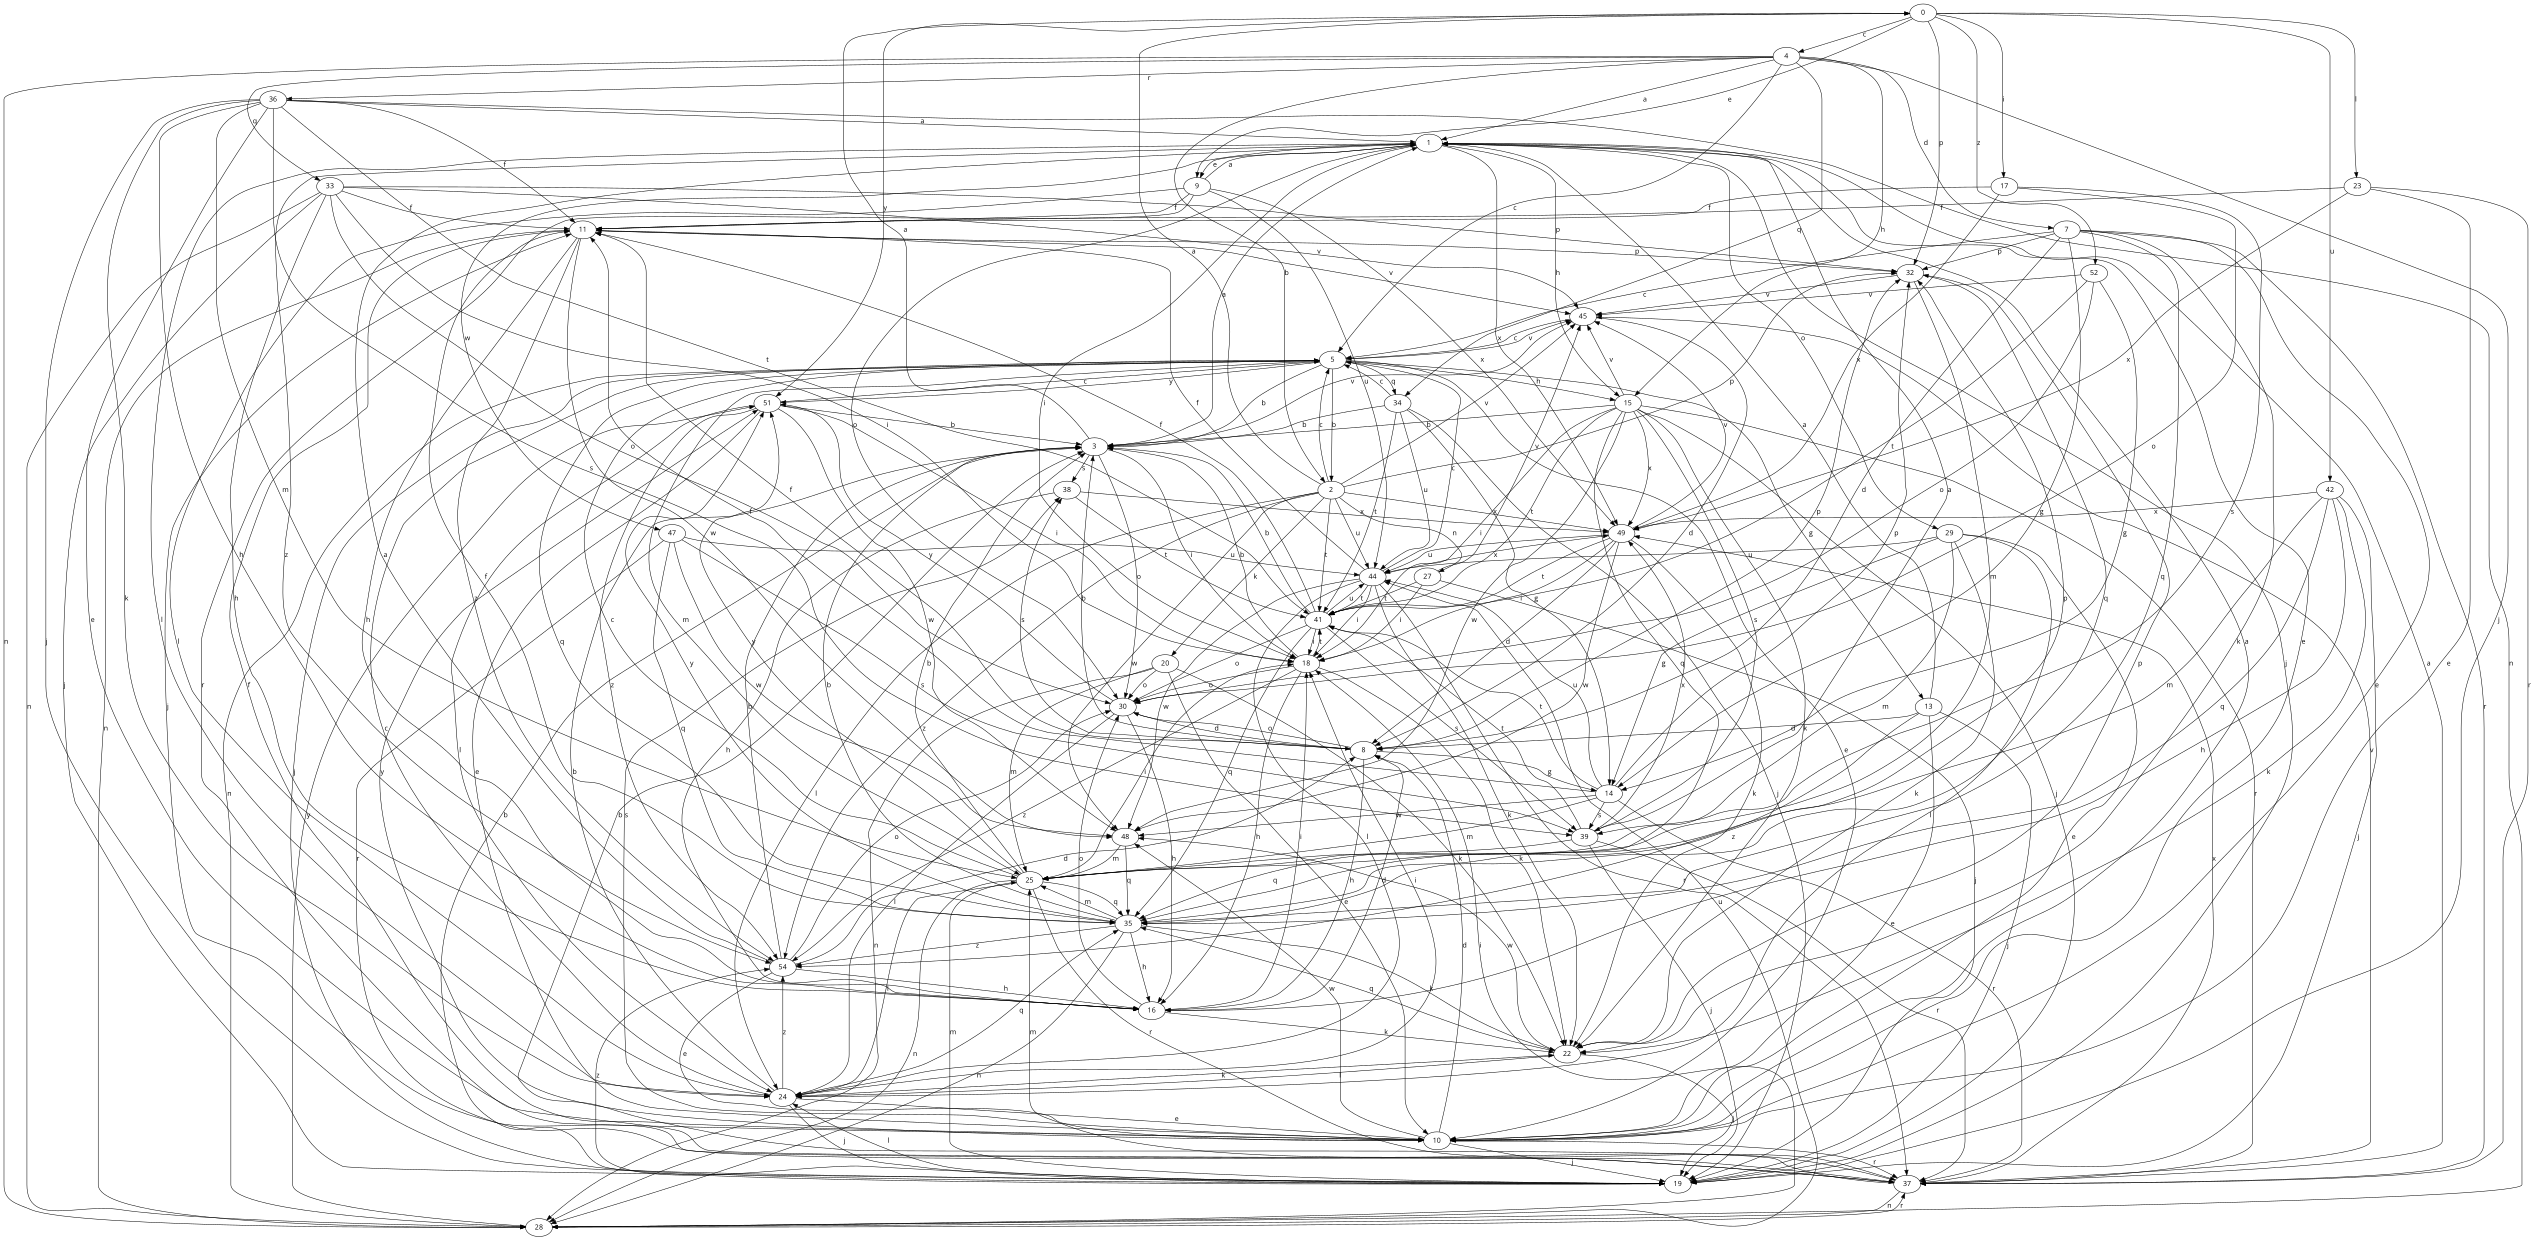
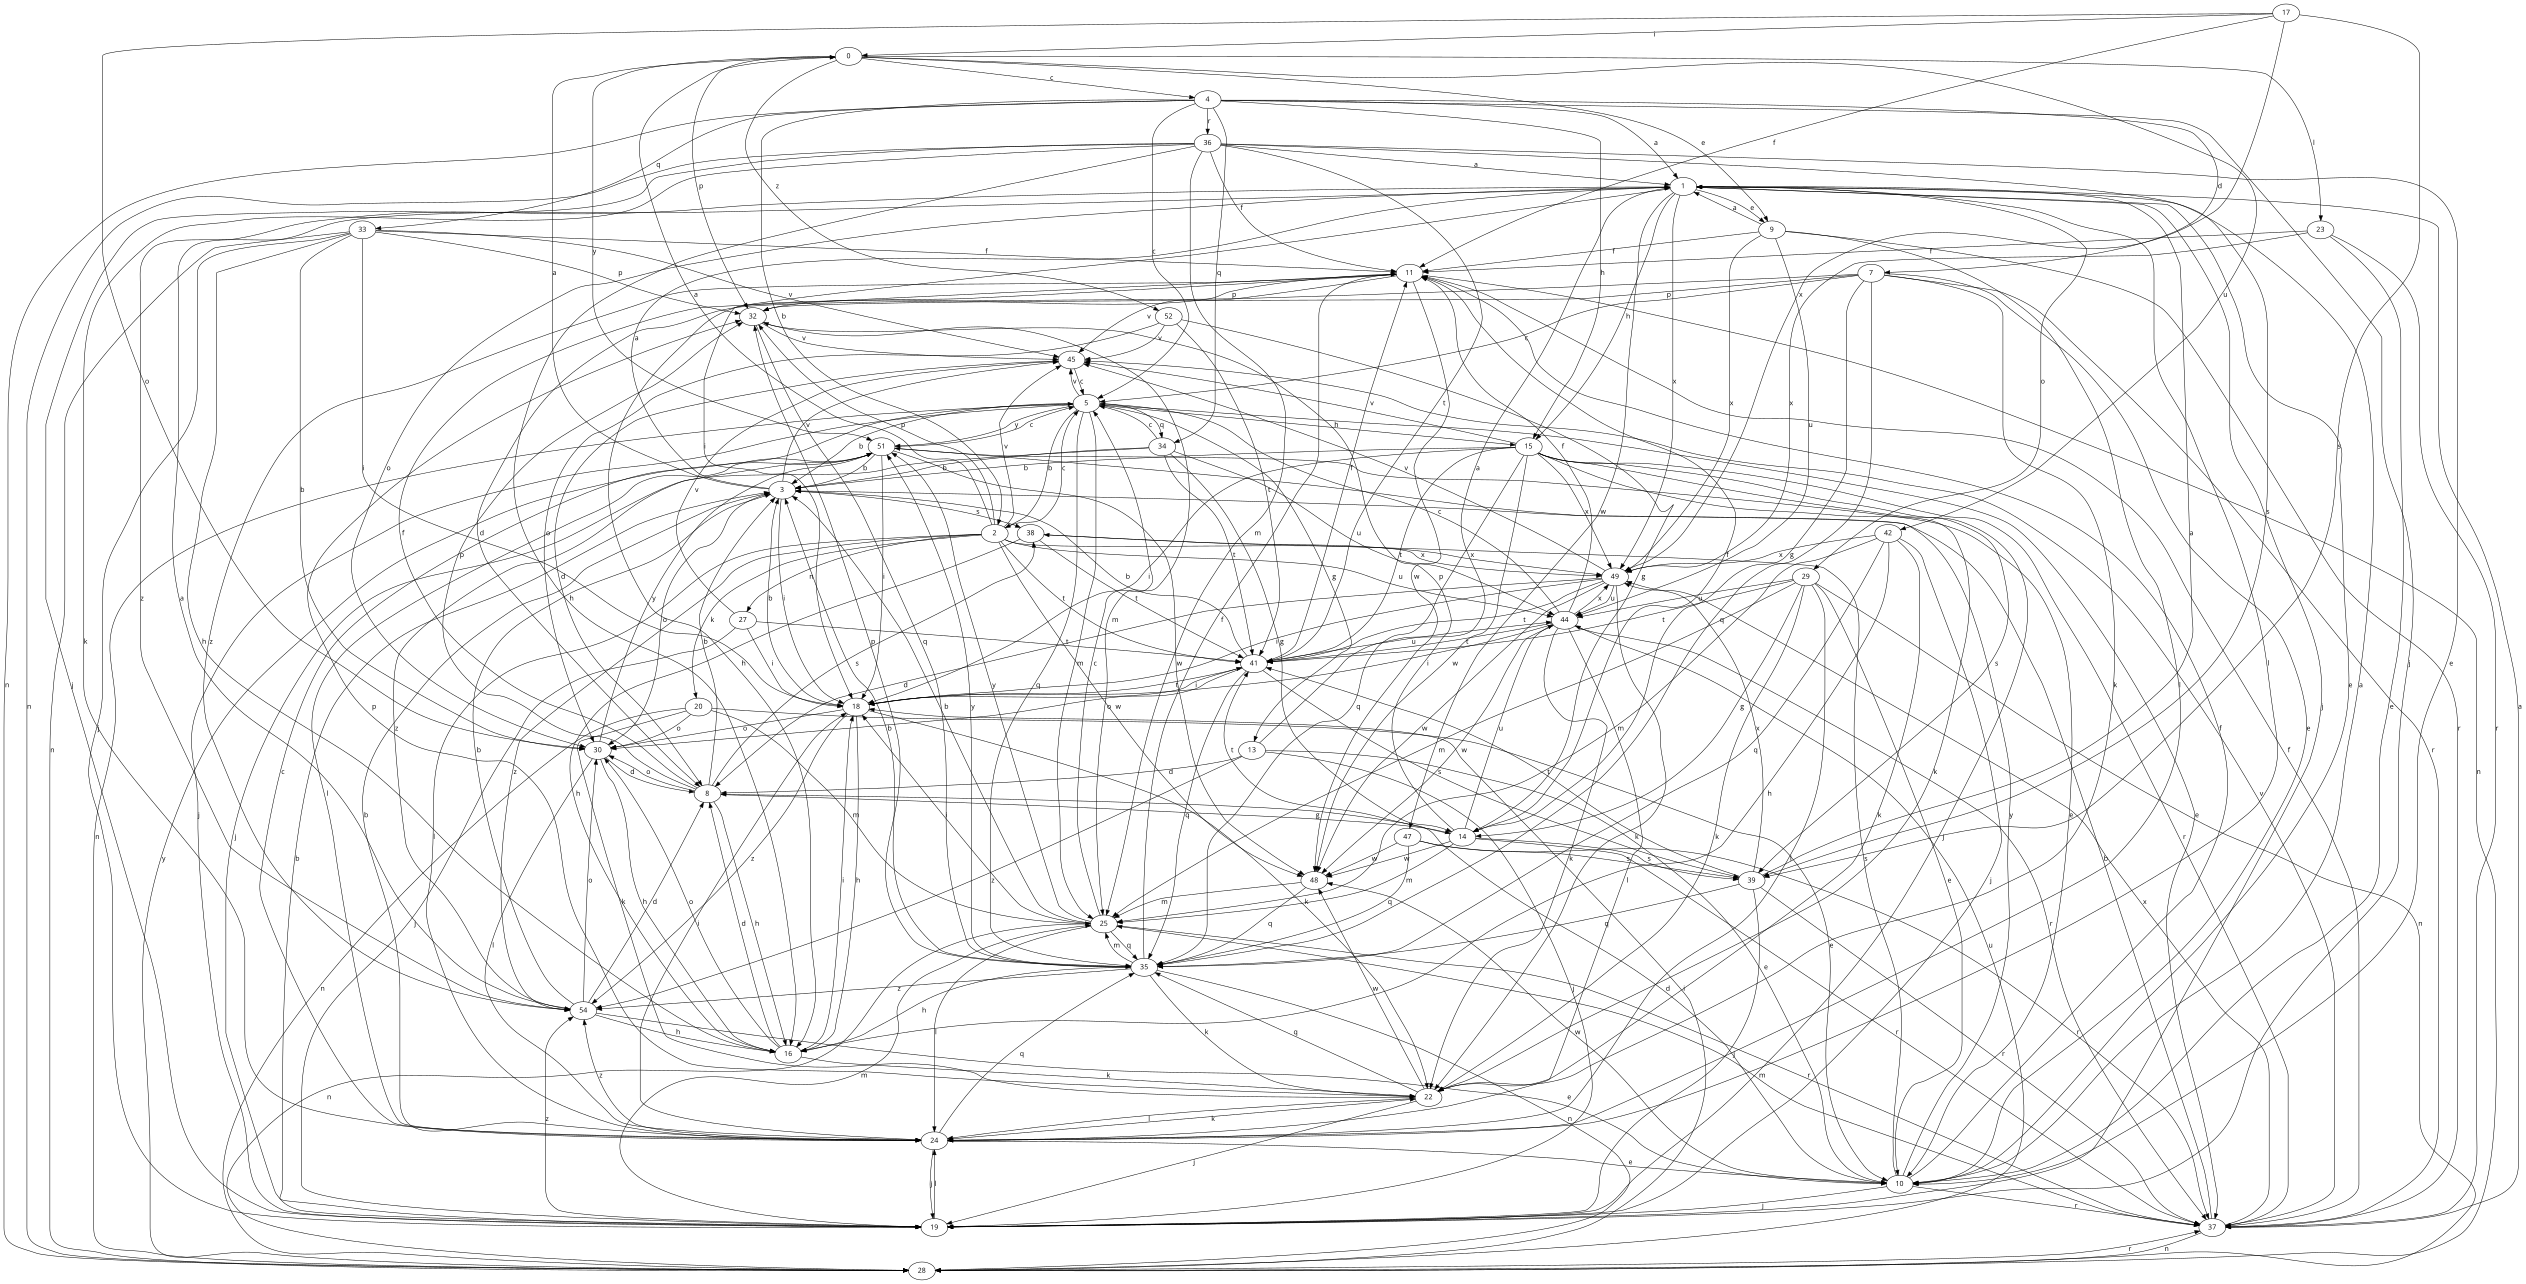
edge "0" -> "17": reversed
edge "33" -> "30": label "o" -> "b"
edge "47" -> "44": removed, label "u"
edge "29" -> "41": added, label "t"
edge "37" -> "11": label "j" -> "f"
edge "5" -> "10": now "5" -> "37"
edge "29" -> "28": added, label "n"
